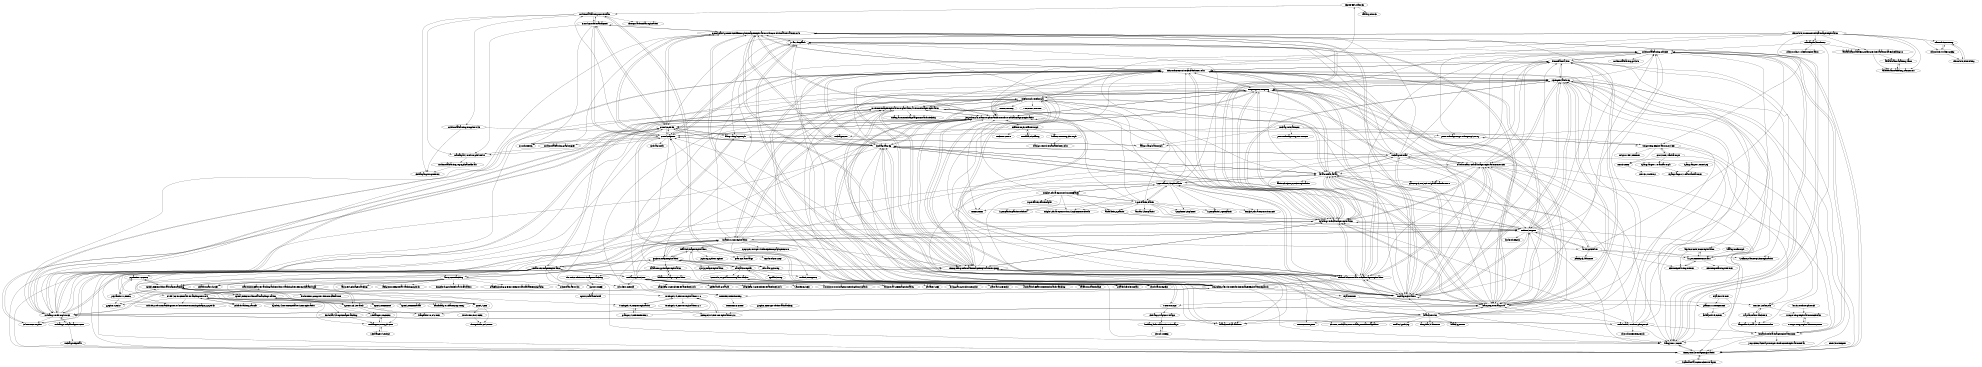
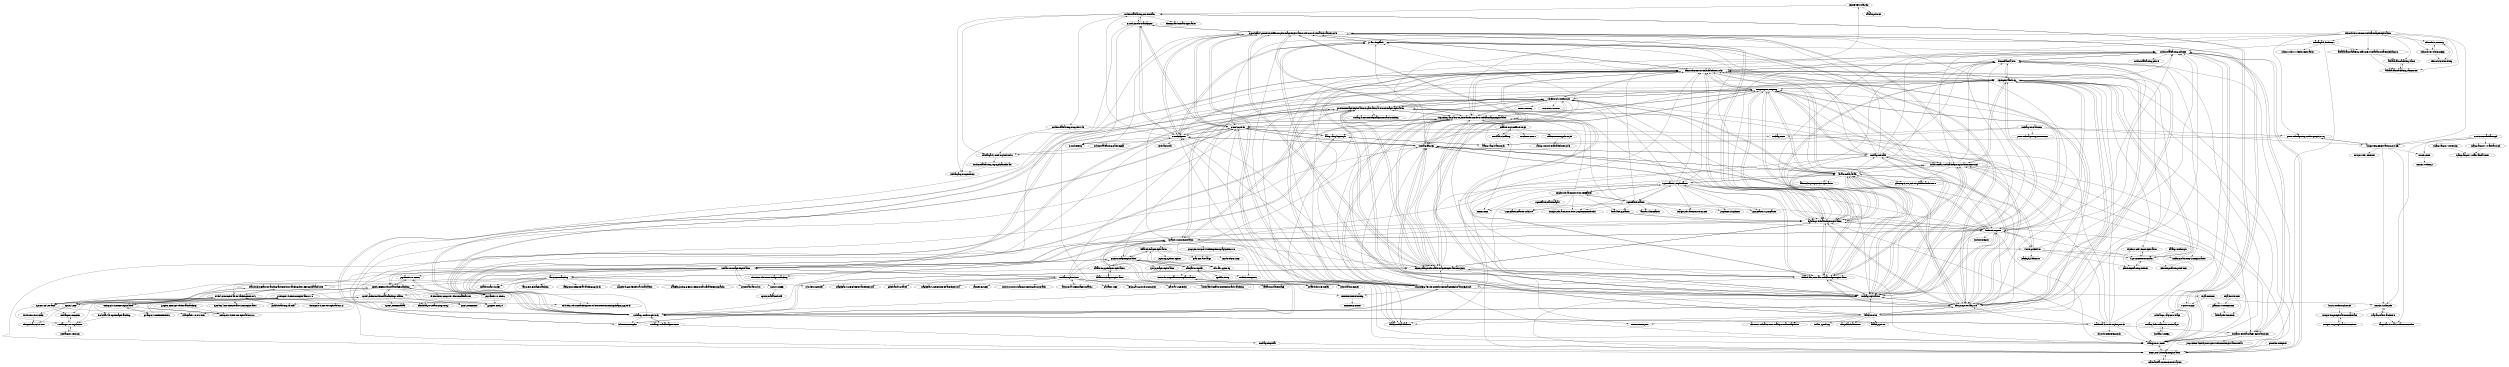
edge "MungoMeng/Registration-CorrMLP" -> "Guo-Stone/MambaMorph": removed
edge "uncbiag/mermaid" -> "airlab-unibas/airlab": removed
node "sthoduka/imreg_fmt": label "sthoduka/imreg_fmt" -> "sthoduka/imreg_net"
node "nitorch/SITReg": label "nitorch/SITReg" -> "honkamj/SITReg"
